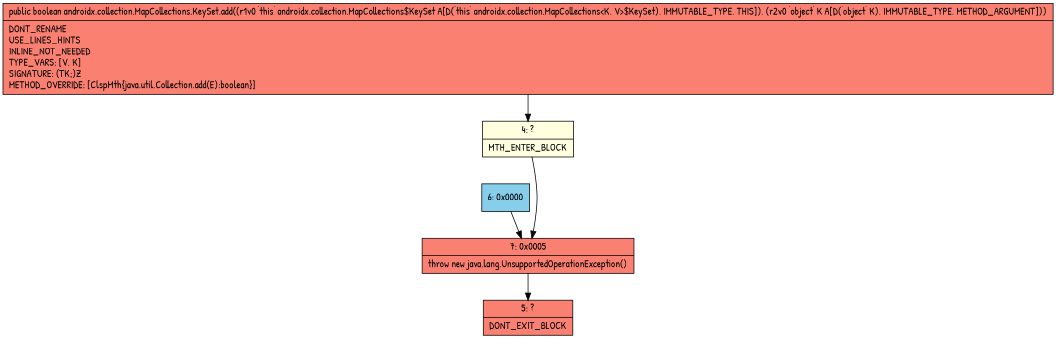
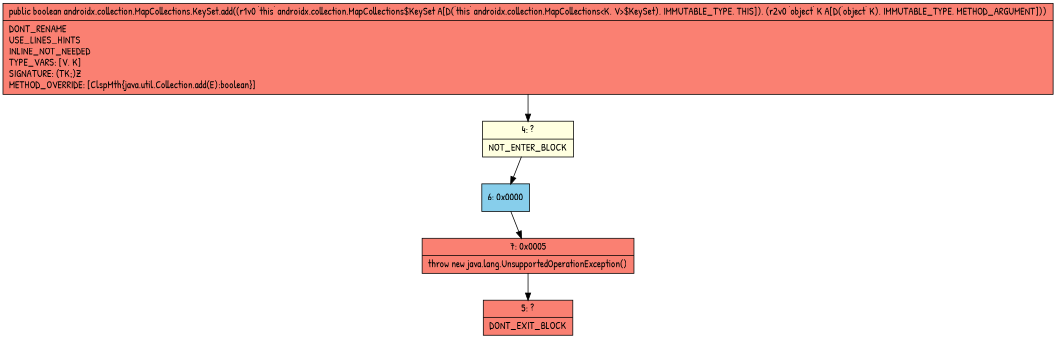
node "4: ?": text "MTH_ENTER_BLOCK" -> "NOT_ENTER_BLOCK"
edge "4: ?" -> "7: 0x0005": now "4: ?" -> "6: 0x0000"
